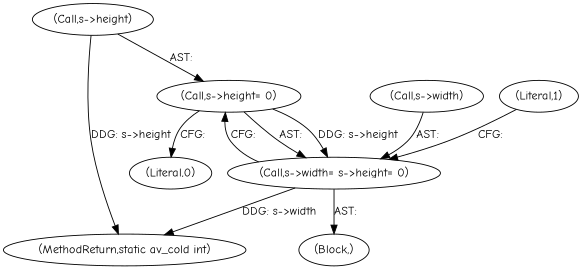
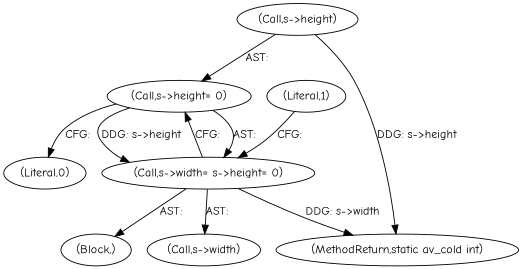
edge "(Call,s->width)" -> "(Call,s->width= s->height= 0)": reversed
